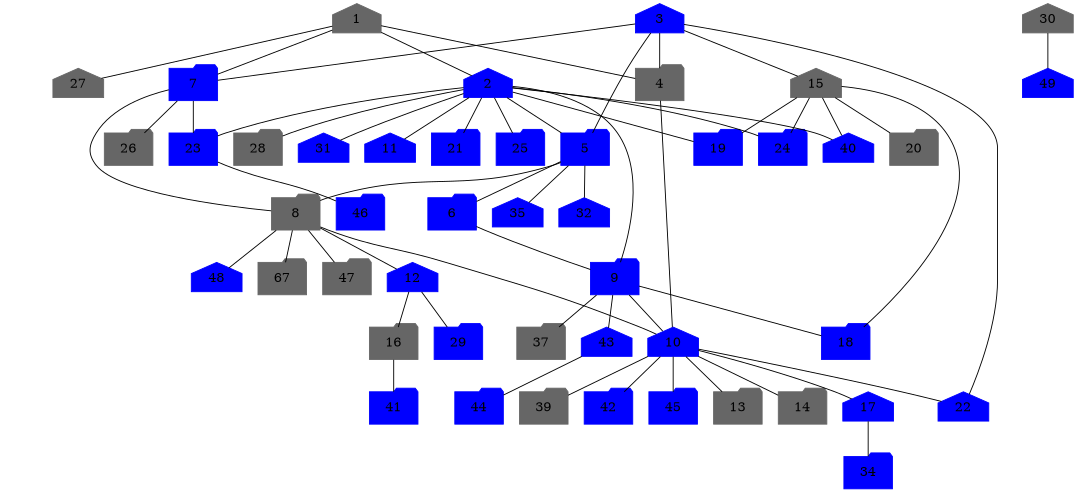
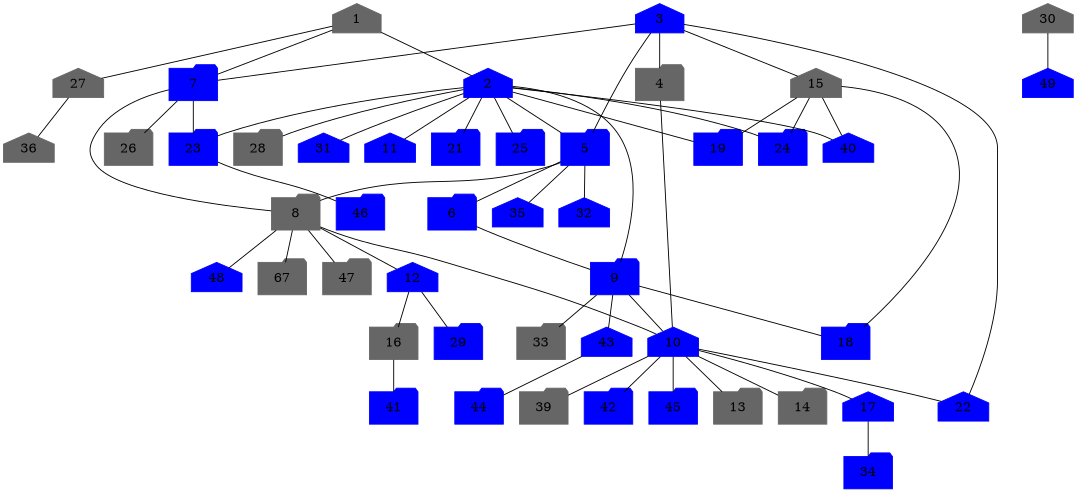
edge "1" -- "4": removed
node "36": added
node "20": removed
node "37": label "37" -> "33"
